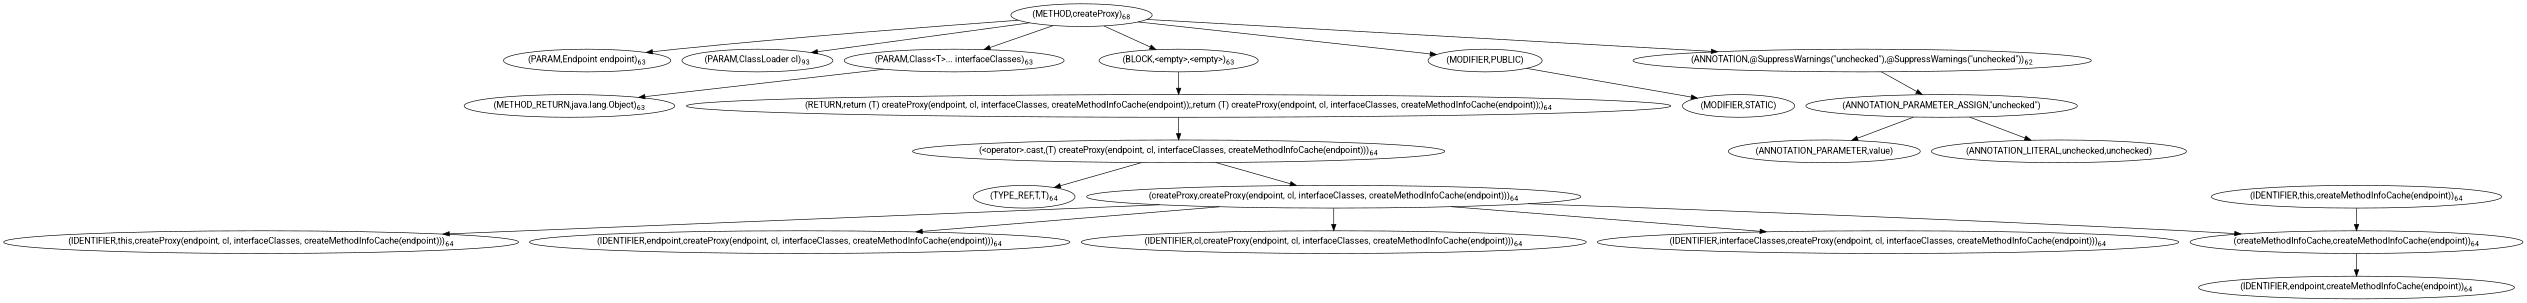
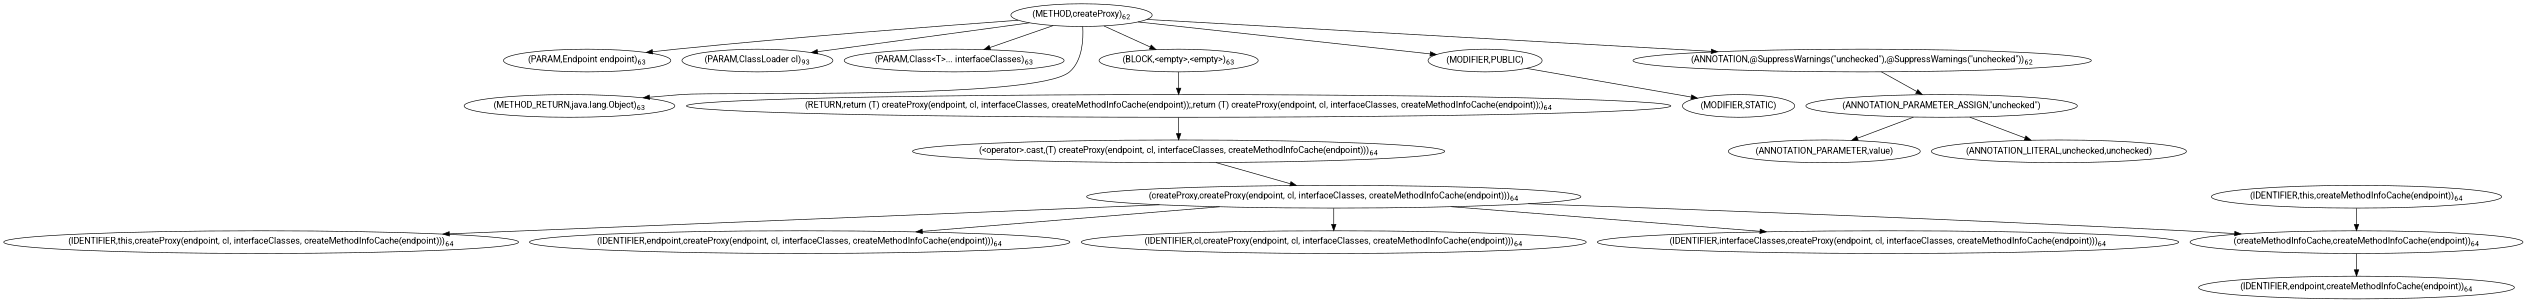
node "(METHOD,createProxy)": text "68" -> "62"
edge "(PARAM,Class<T>... interfaceClasses)" -> "(METHOD_RETURN,java.lang.Object)": now "(METHOD,createProxy)" -> "(METHOD_RETURN,java.lang.Object)"
node "(TYPE_REF,T,T)": removed
